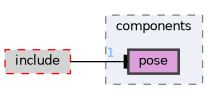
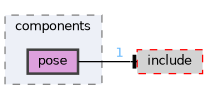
edge "include" -> "pose": reversed
